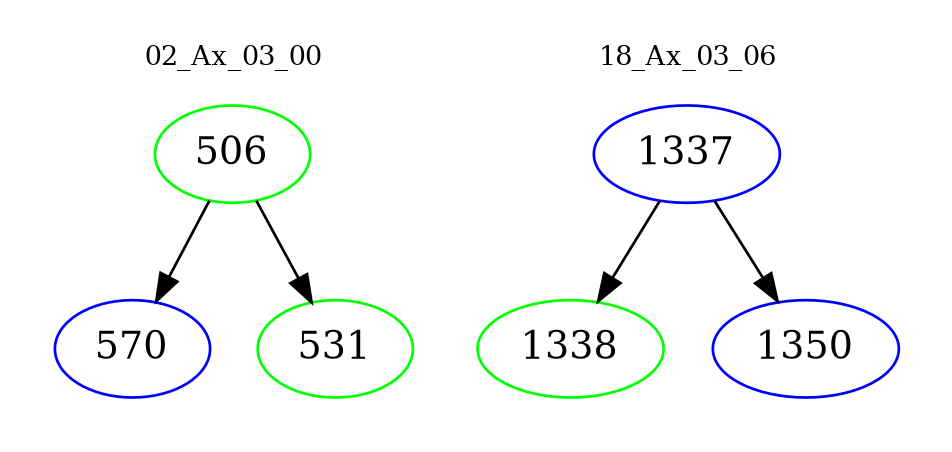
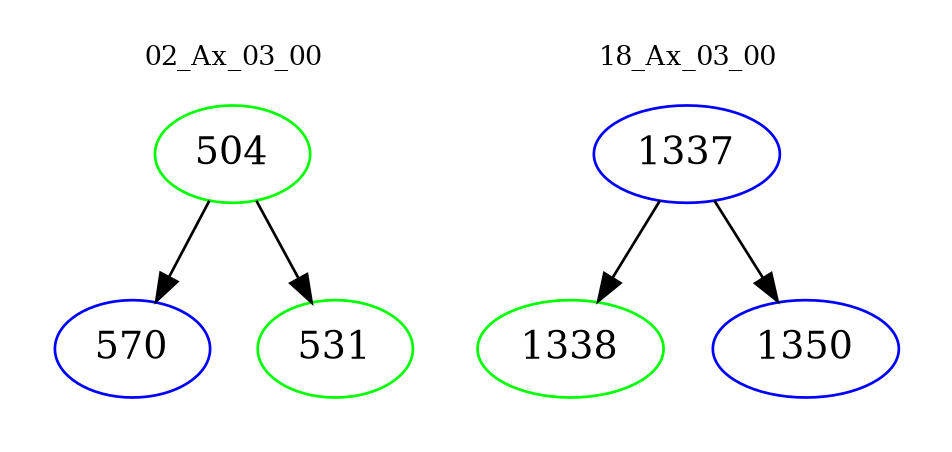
cluster "18_Ax_03_06": label "18_Ax_03_06" -> "18_Ax_03_00"
node "506": label "506" -> "504"
